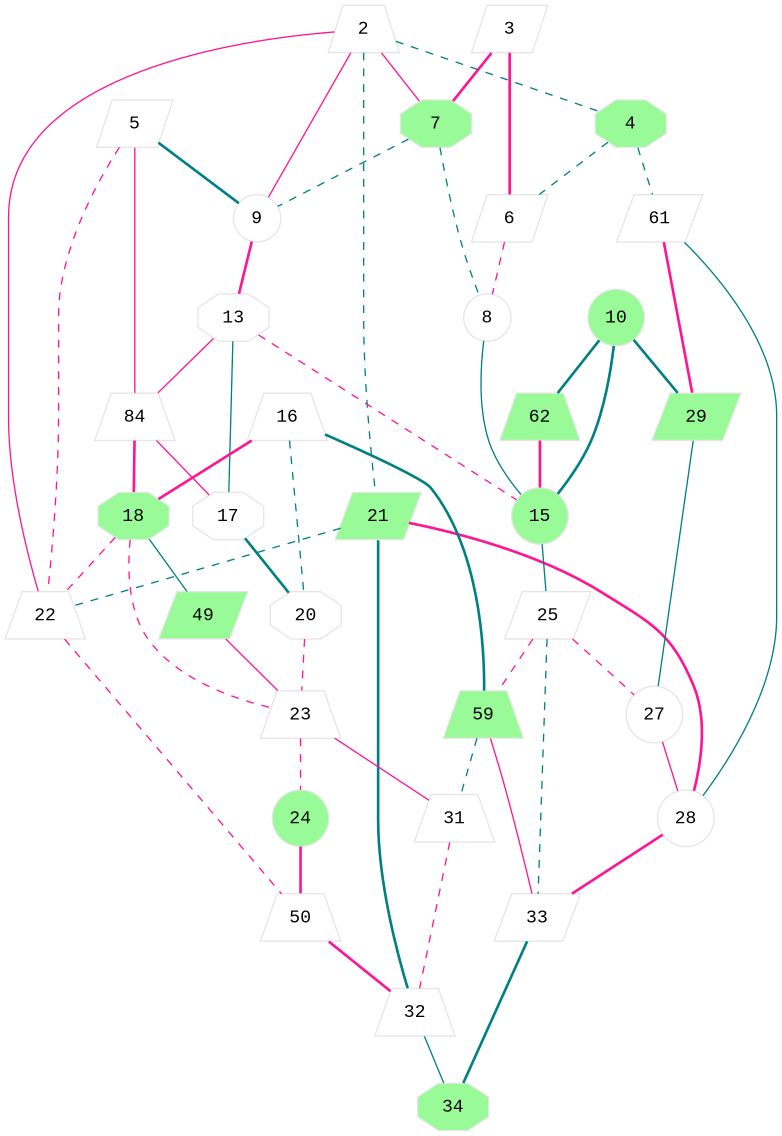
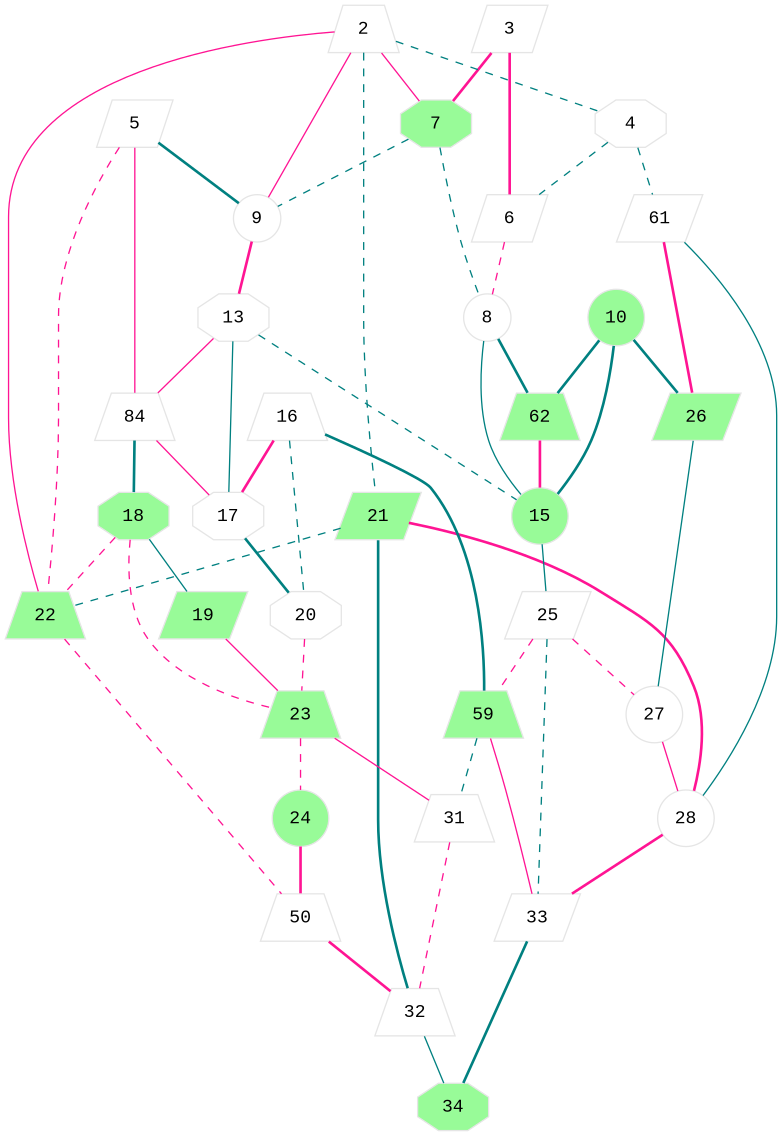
node "4": fillcolor palegreen -> white
edge "8" -- "62": added
edge "13" -- "15": color deeppink -> teal
node "29": label "29" -> "26"
edge "84" -- "18": color deeppink -> teal
edge "16" -- "18": now "16" -- "17"
node "22": fillcolor white -> palegreen
node "49": label "49" -> "19"
node "23": fillcolor white -> palegreen
